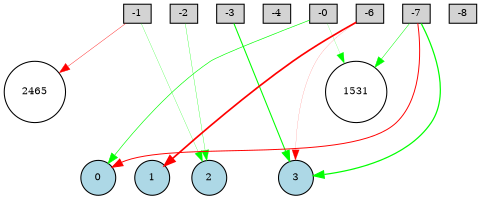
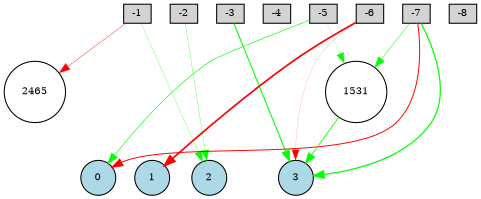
node "-0": label "-0" -> "-5"
edge "1531" -> "3": added
